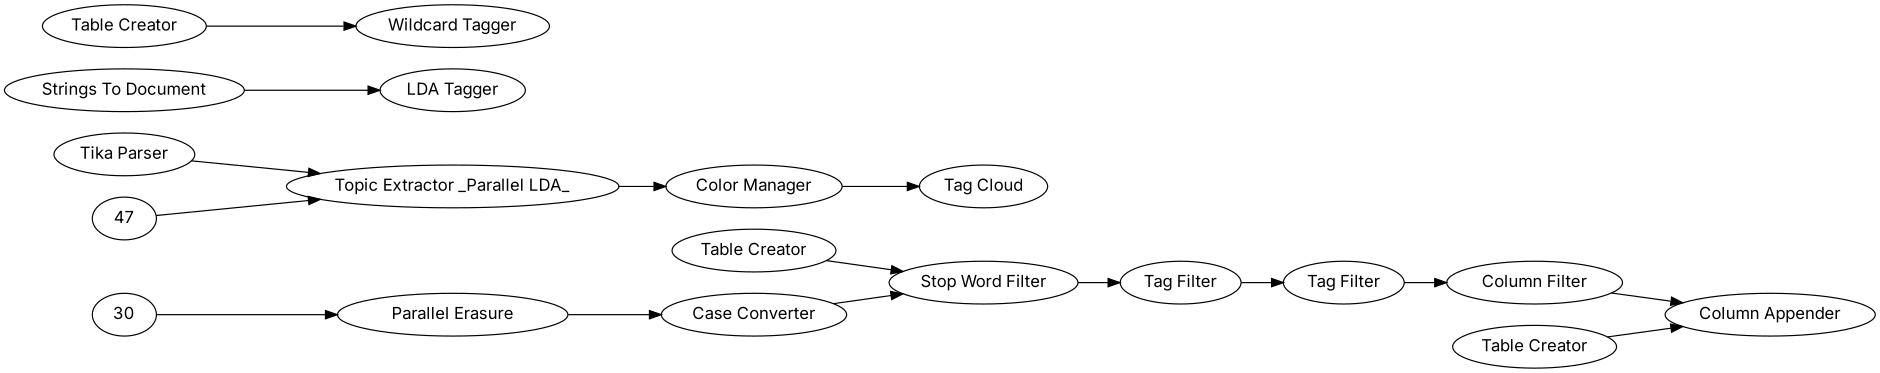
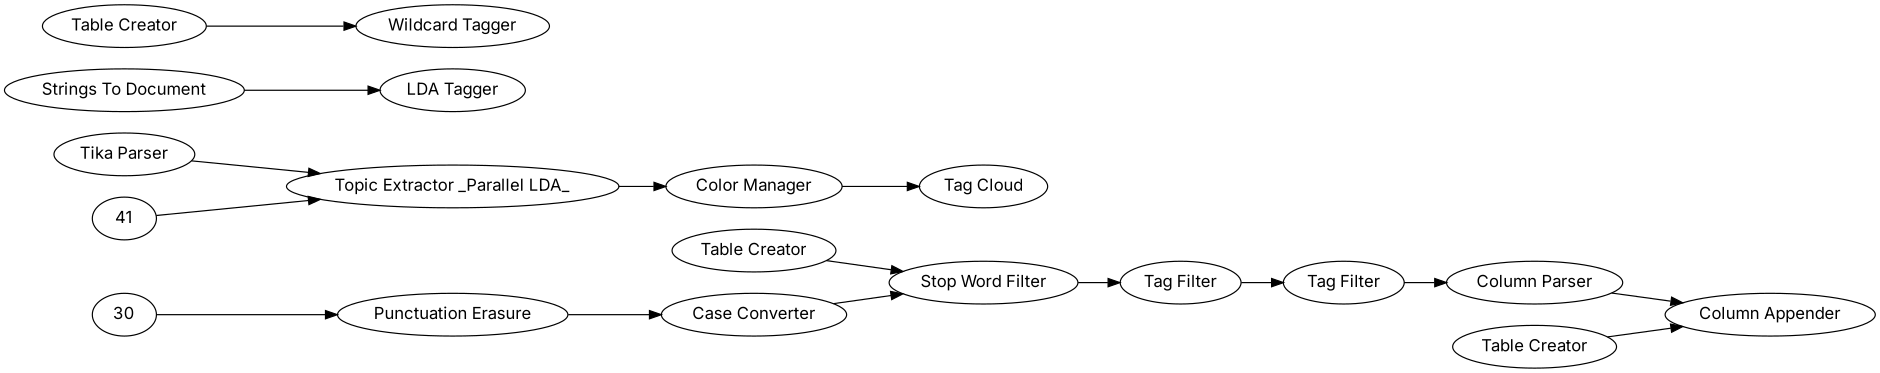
node "47": label "47" -> "41"
node "Column Filter": label "Column Filter" -> "Column Parser"
node "Parallel Erasure": label "Parallel Erasure" -> "Punctuation Erasure"
